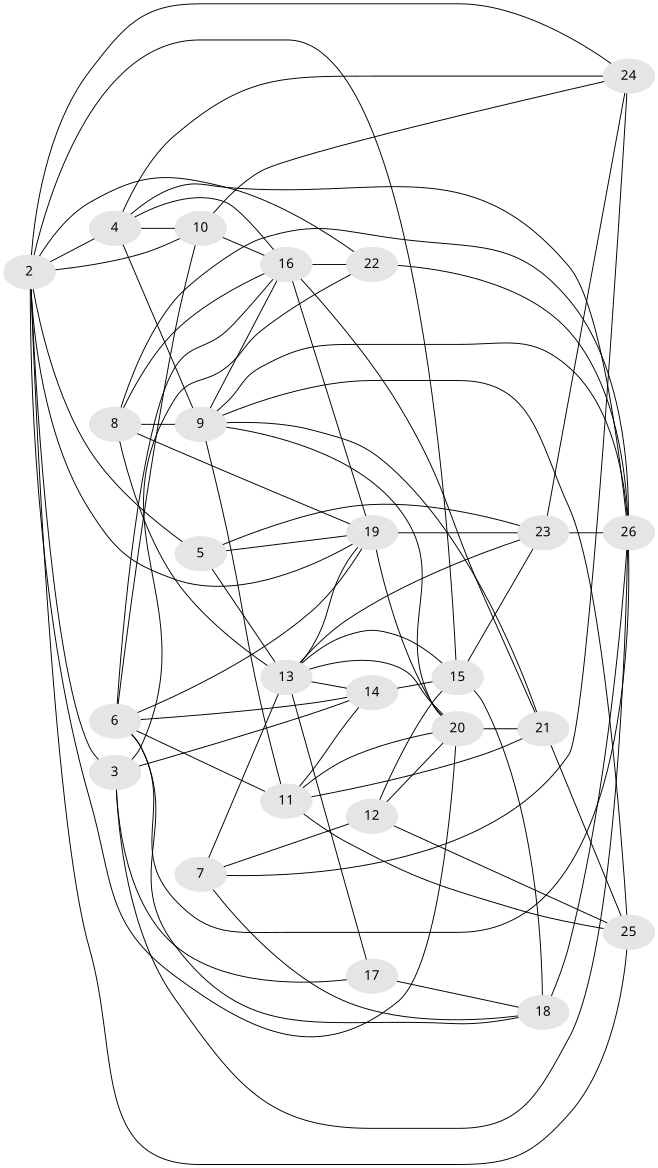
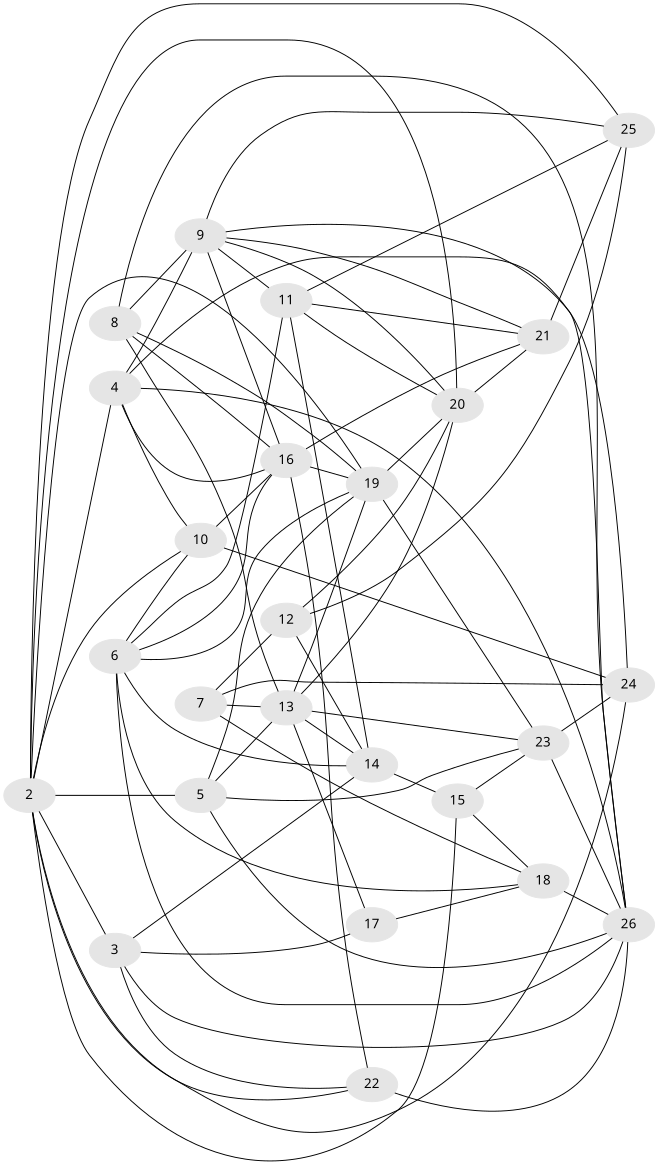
edge "13" -- "15": removed
edge "15" -- "12": now "14" -- "12"
edge "5" -- "26": added
